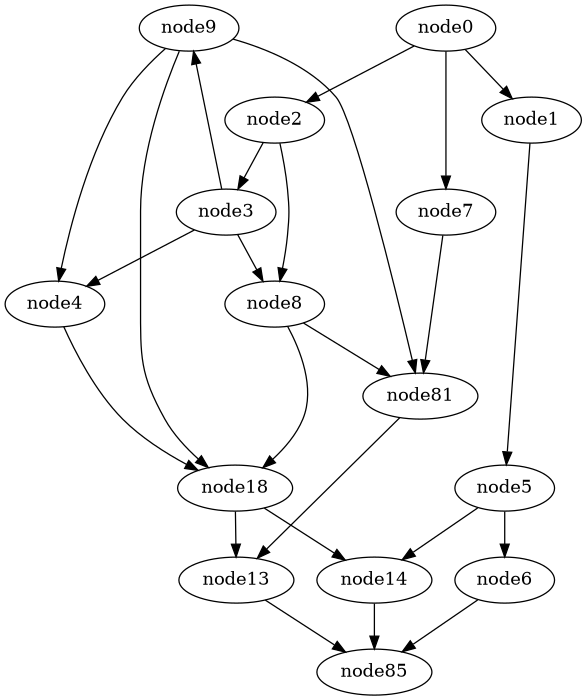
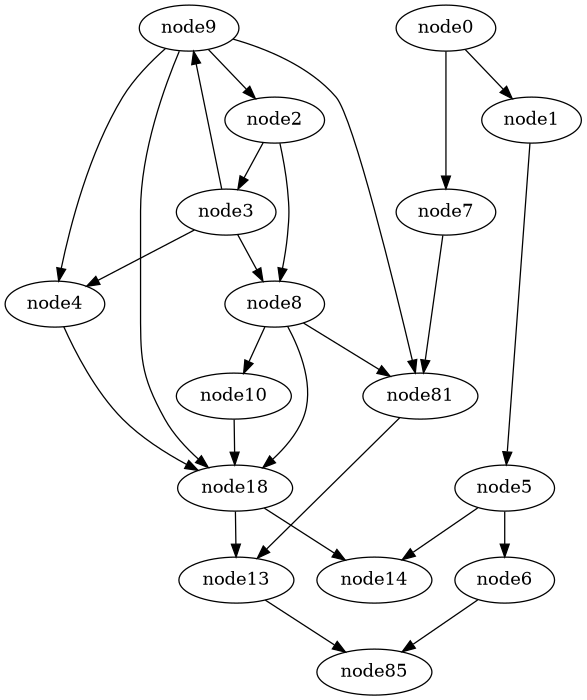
edge "node0" -> "node2": now "node9" -> "node2"
node "node10": added
edge "node14" -> "node85": removed
